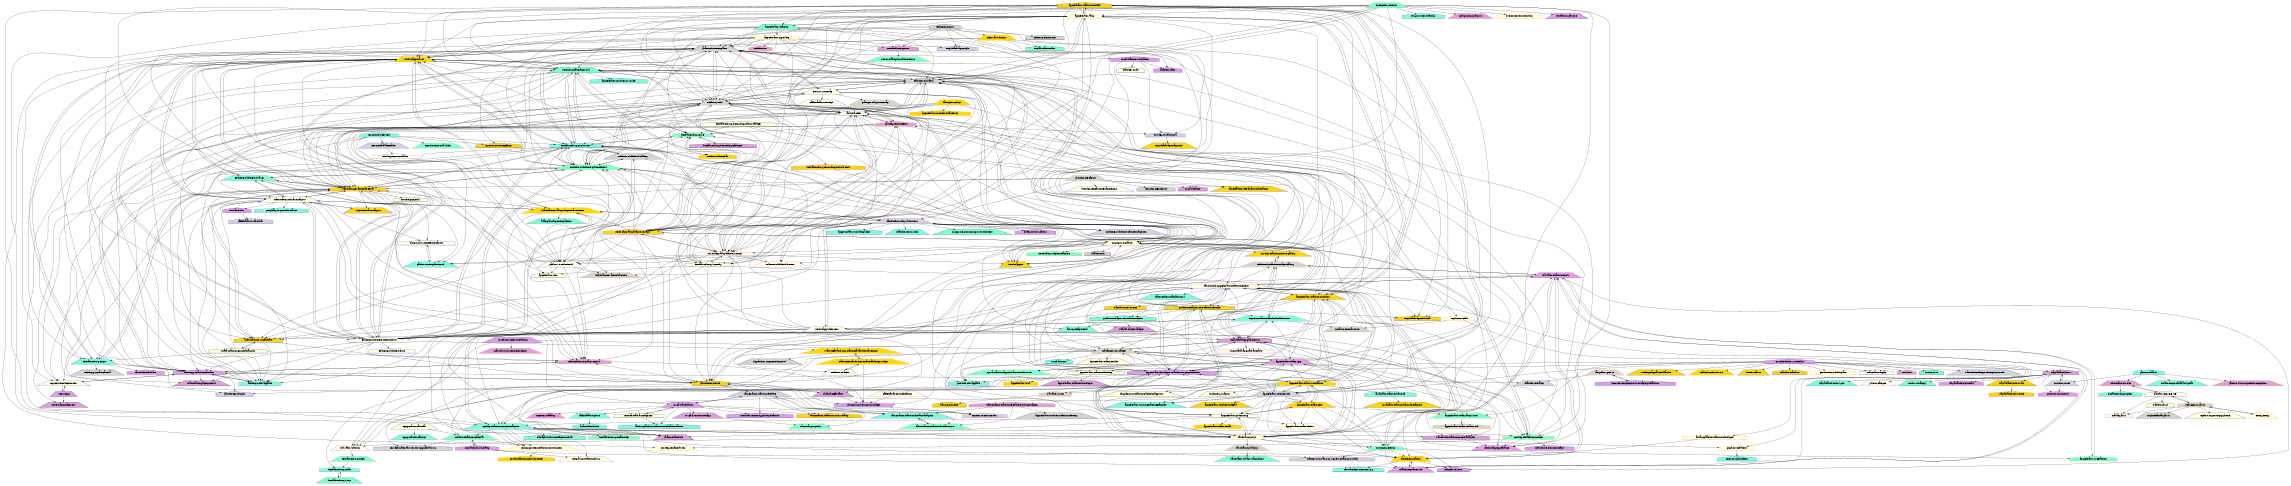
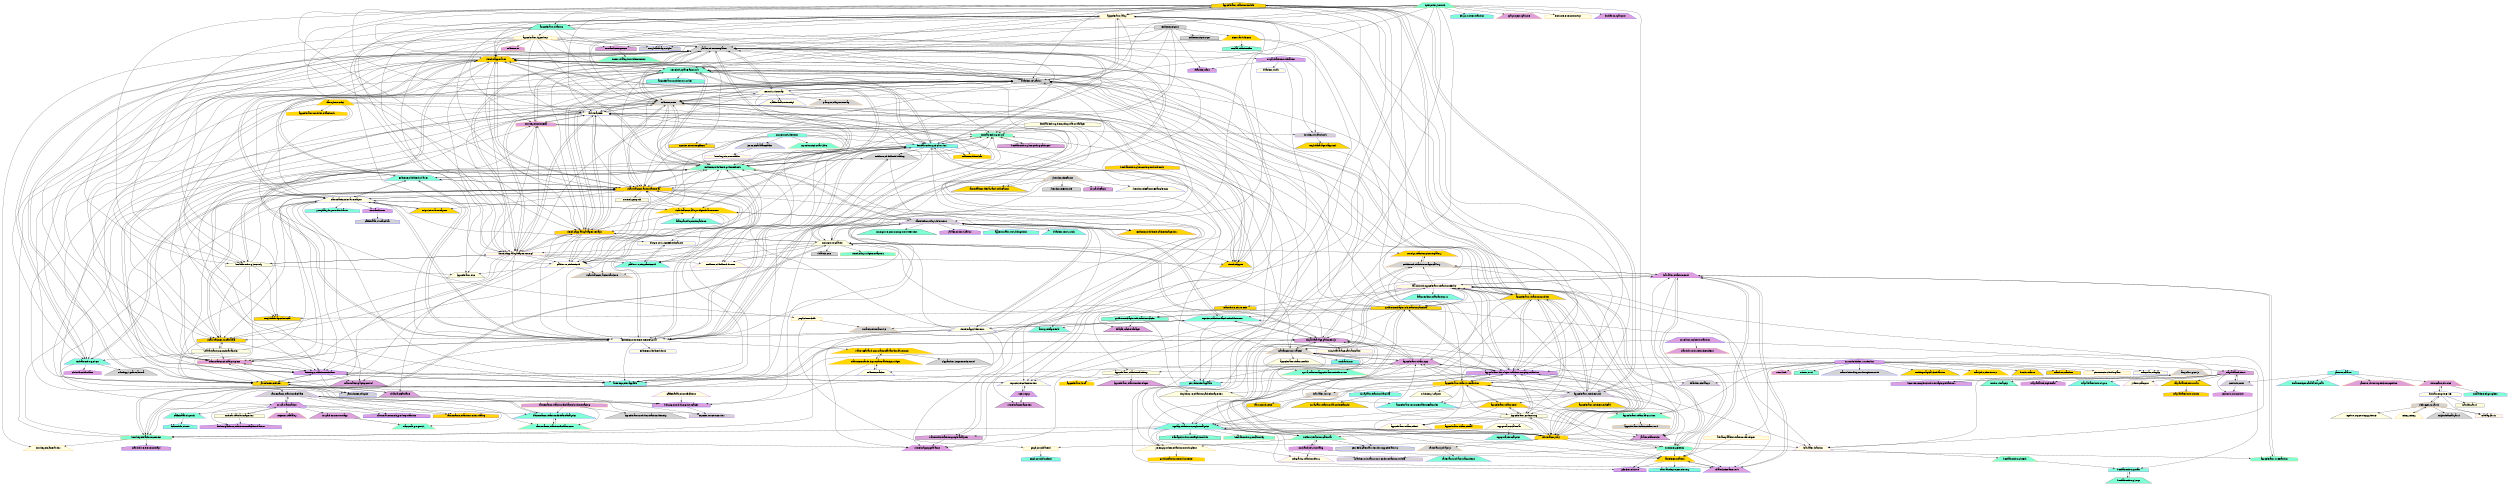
node "dbankier/tisdk": color black -> blue
edge "raulriera/XHR" -> "ricardoalcocer/socialshare": added
node "omorandi/tiws": label "omorandi/tiws" -> "omorandi/rsms"
node "FokkeZB/nl.fokkezb.cachedImageView": fillcolor lightgrey -> gold
node "appcelerator/tio2": shape house -> trapezium
node "lambus-platform/titanium-notification-banner": fillcolor aquamarine -> plum
node "xavierlacot/joli.js": fillcolor lightyellow -> gold
